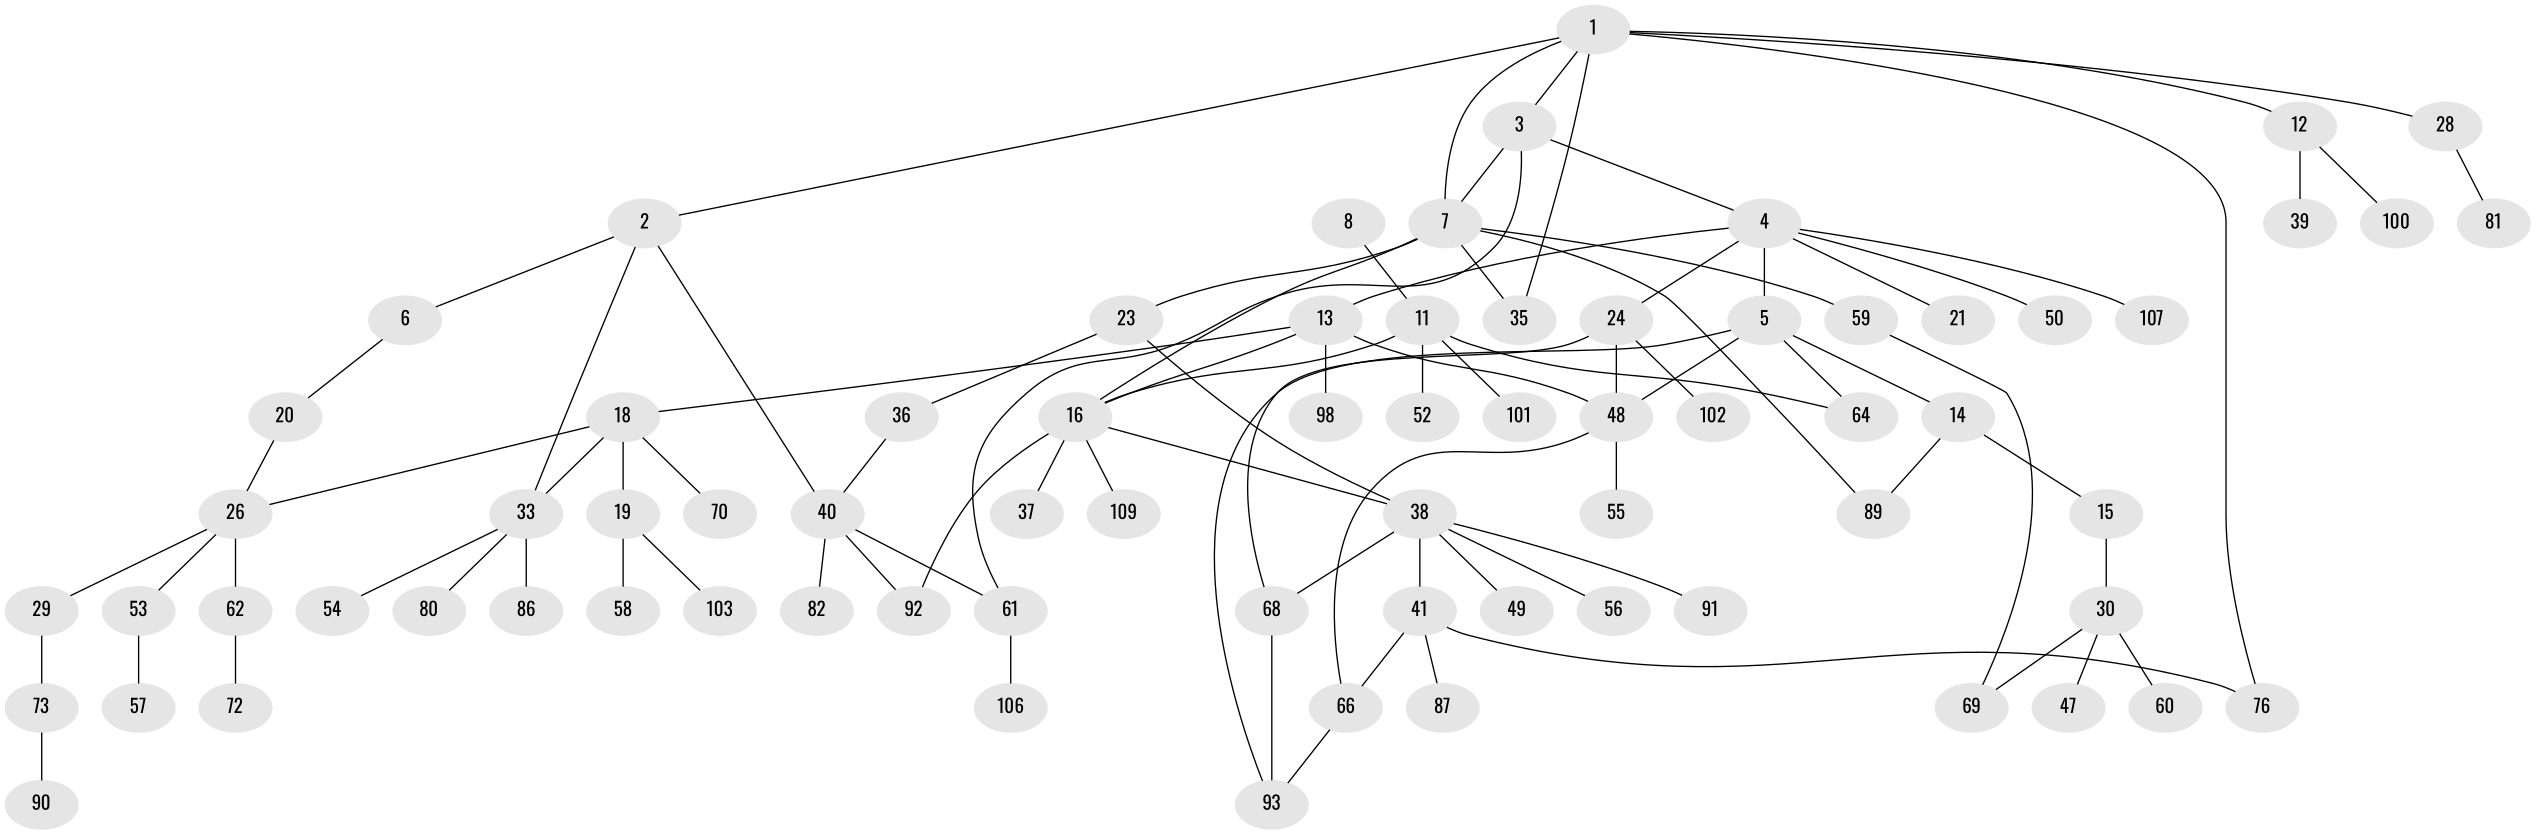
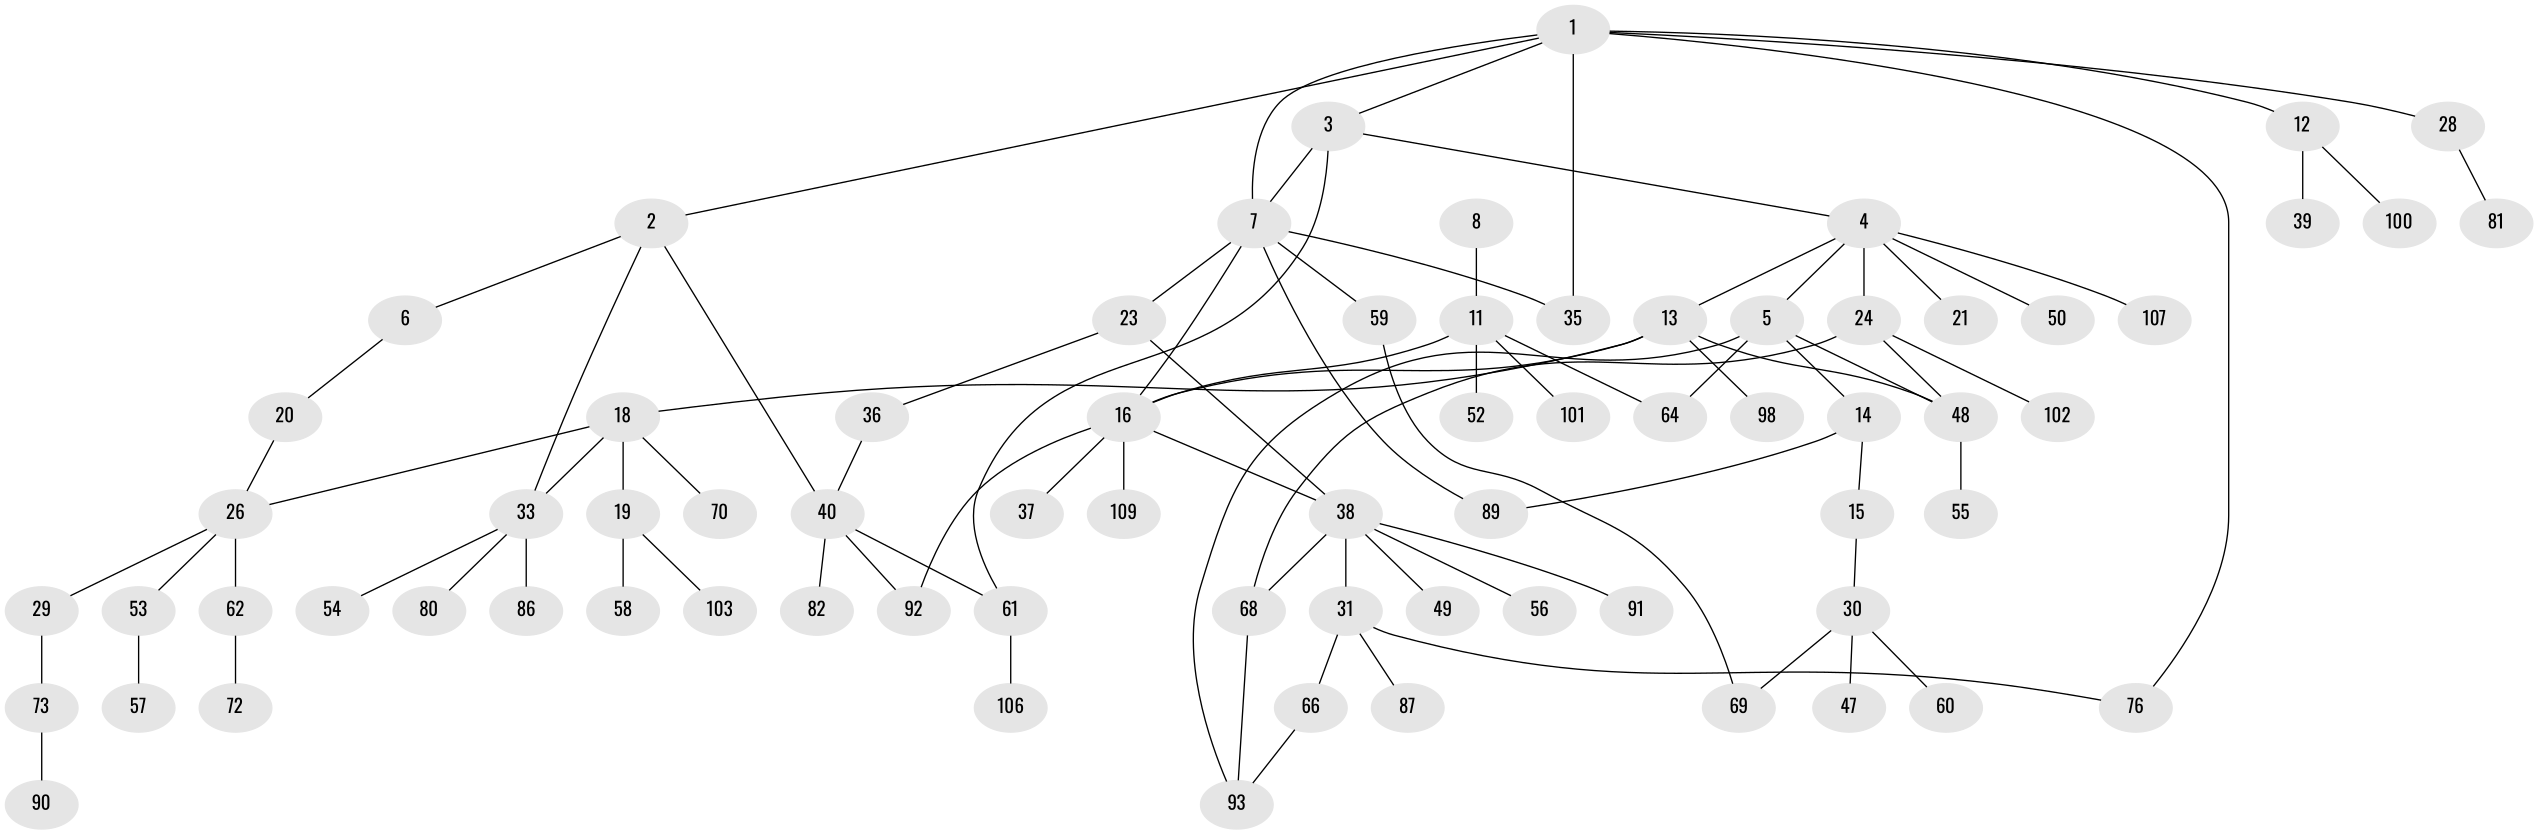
edge "48" -- "66": removed
node "41": label "41" -> "31"
